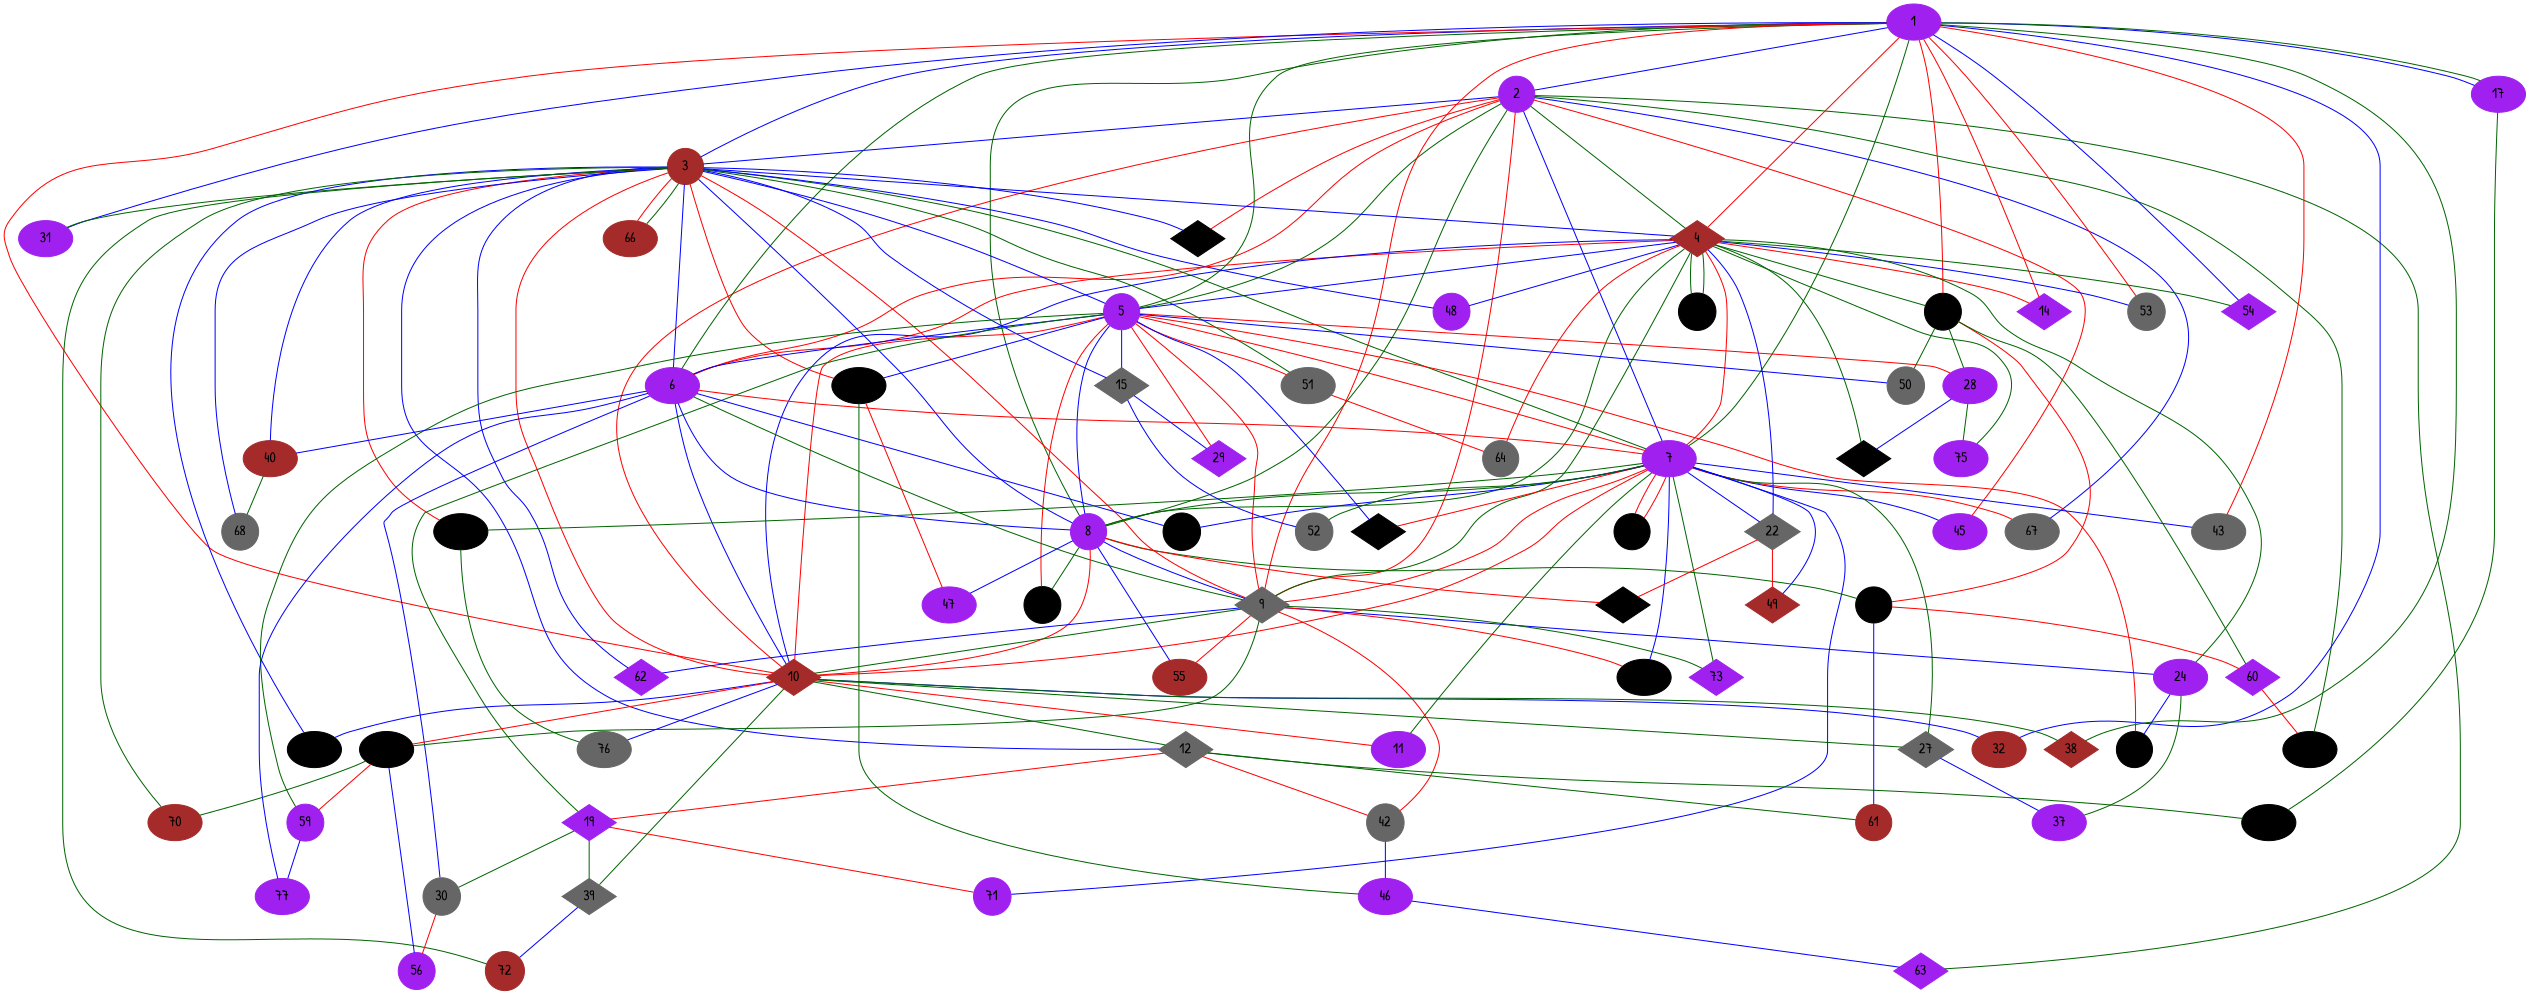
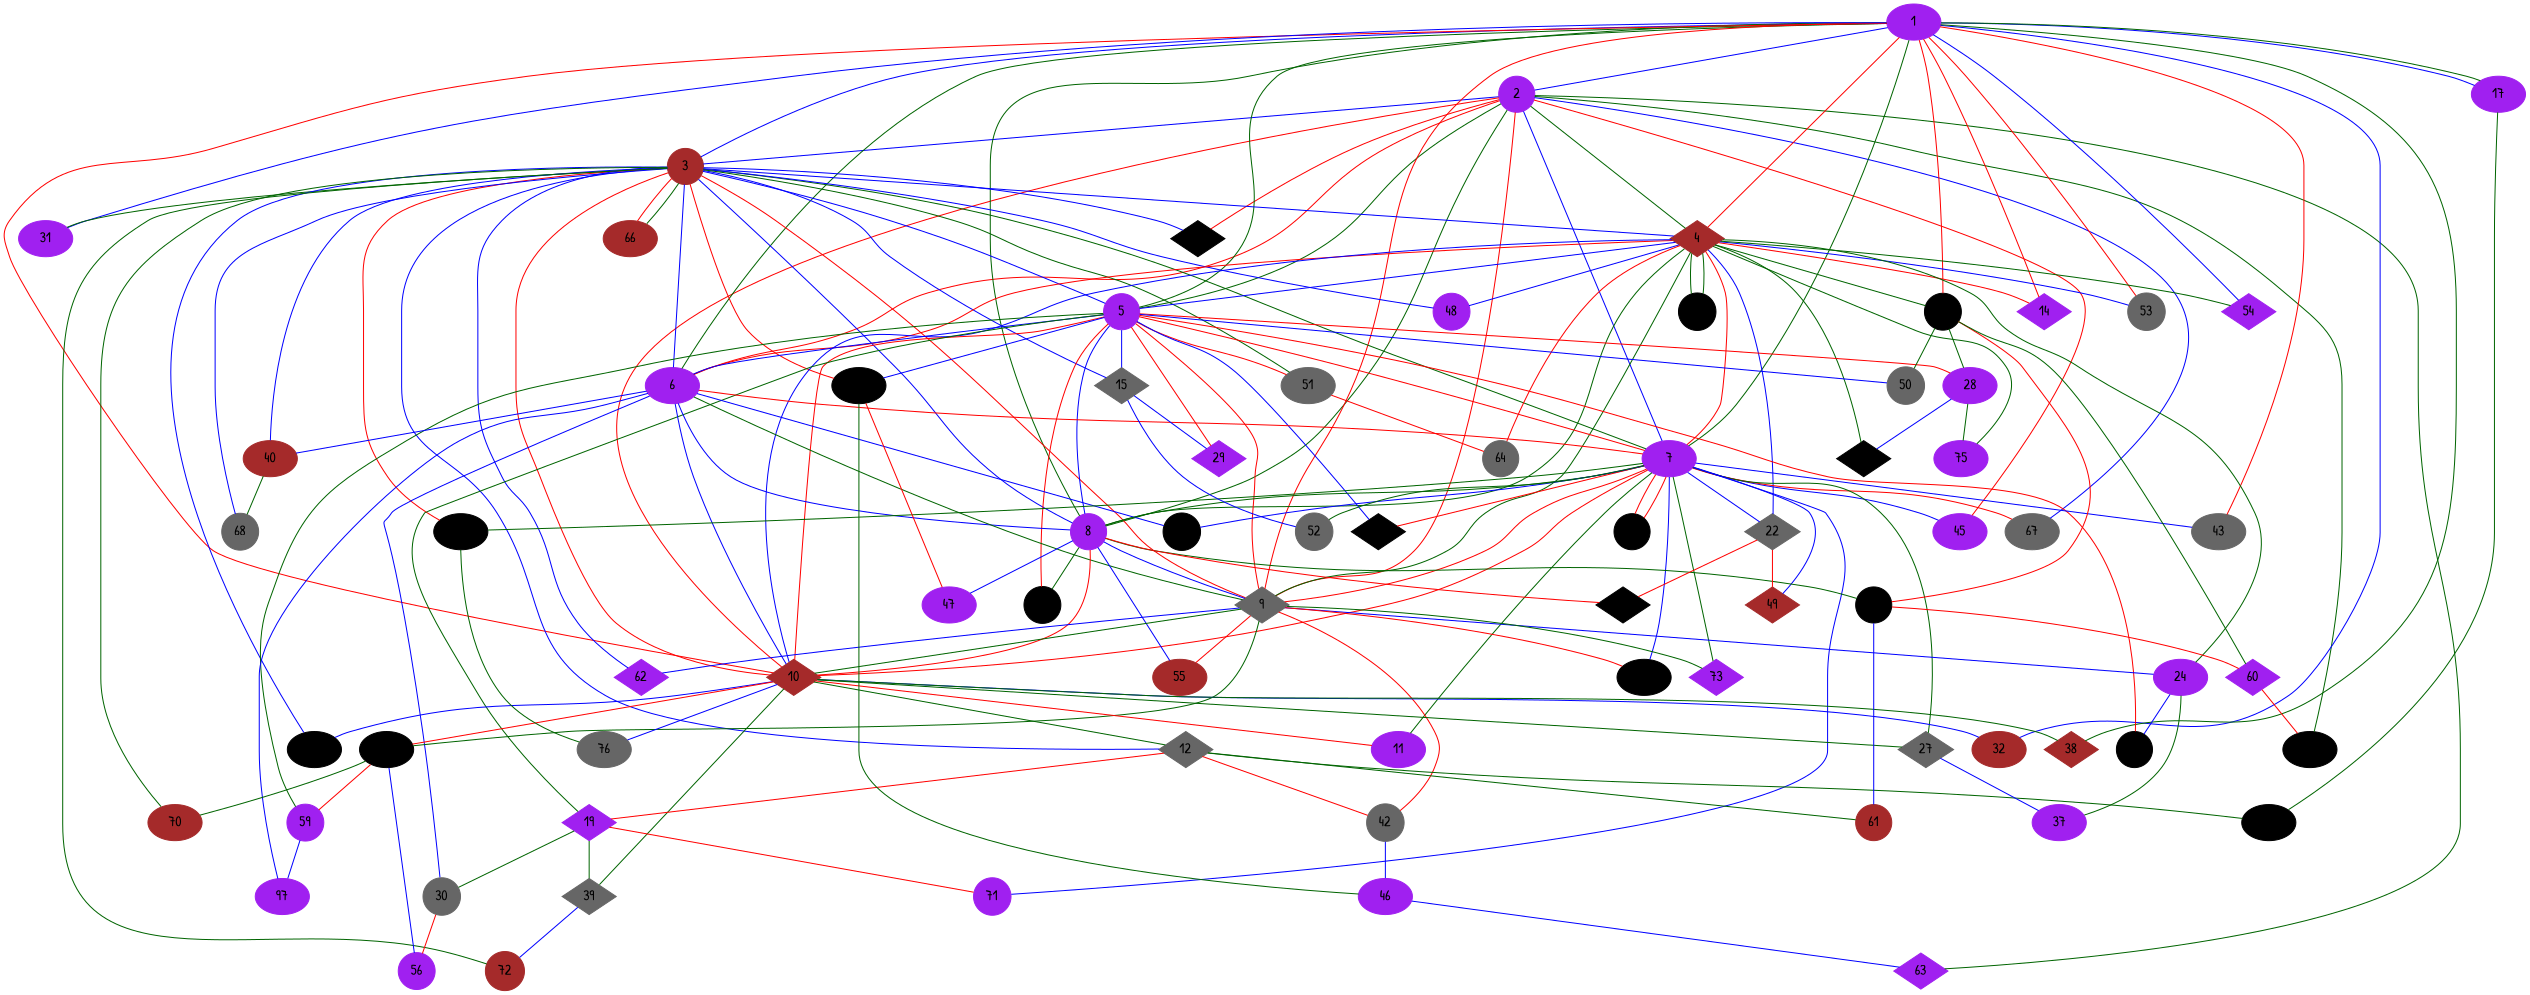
node "77": label "77" -> "97"
